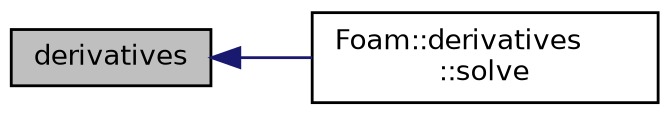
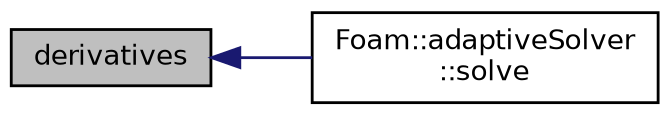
node "Foam::derivatives ::solve": label "Foam::derivatives ::solve" -> "Foam::adaptiveSolver ::solve"
